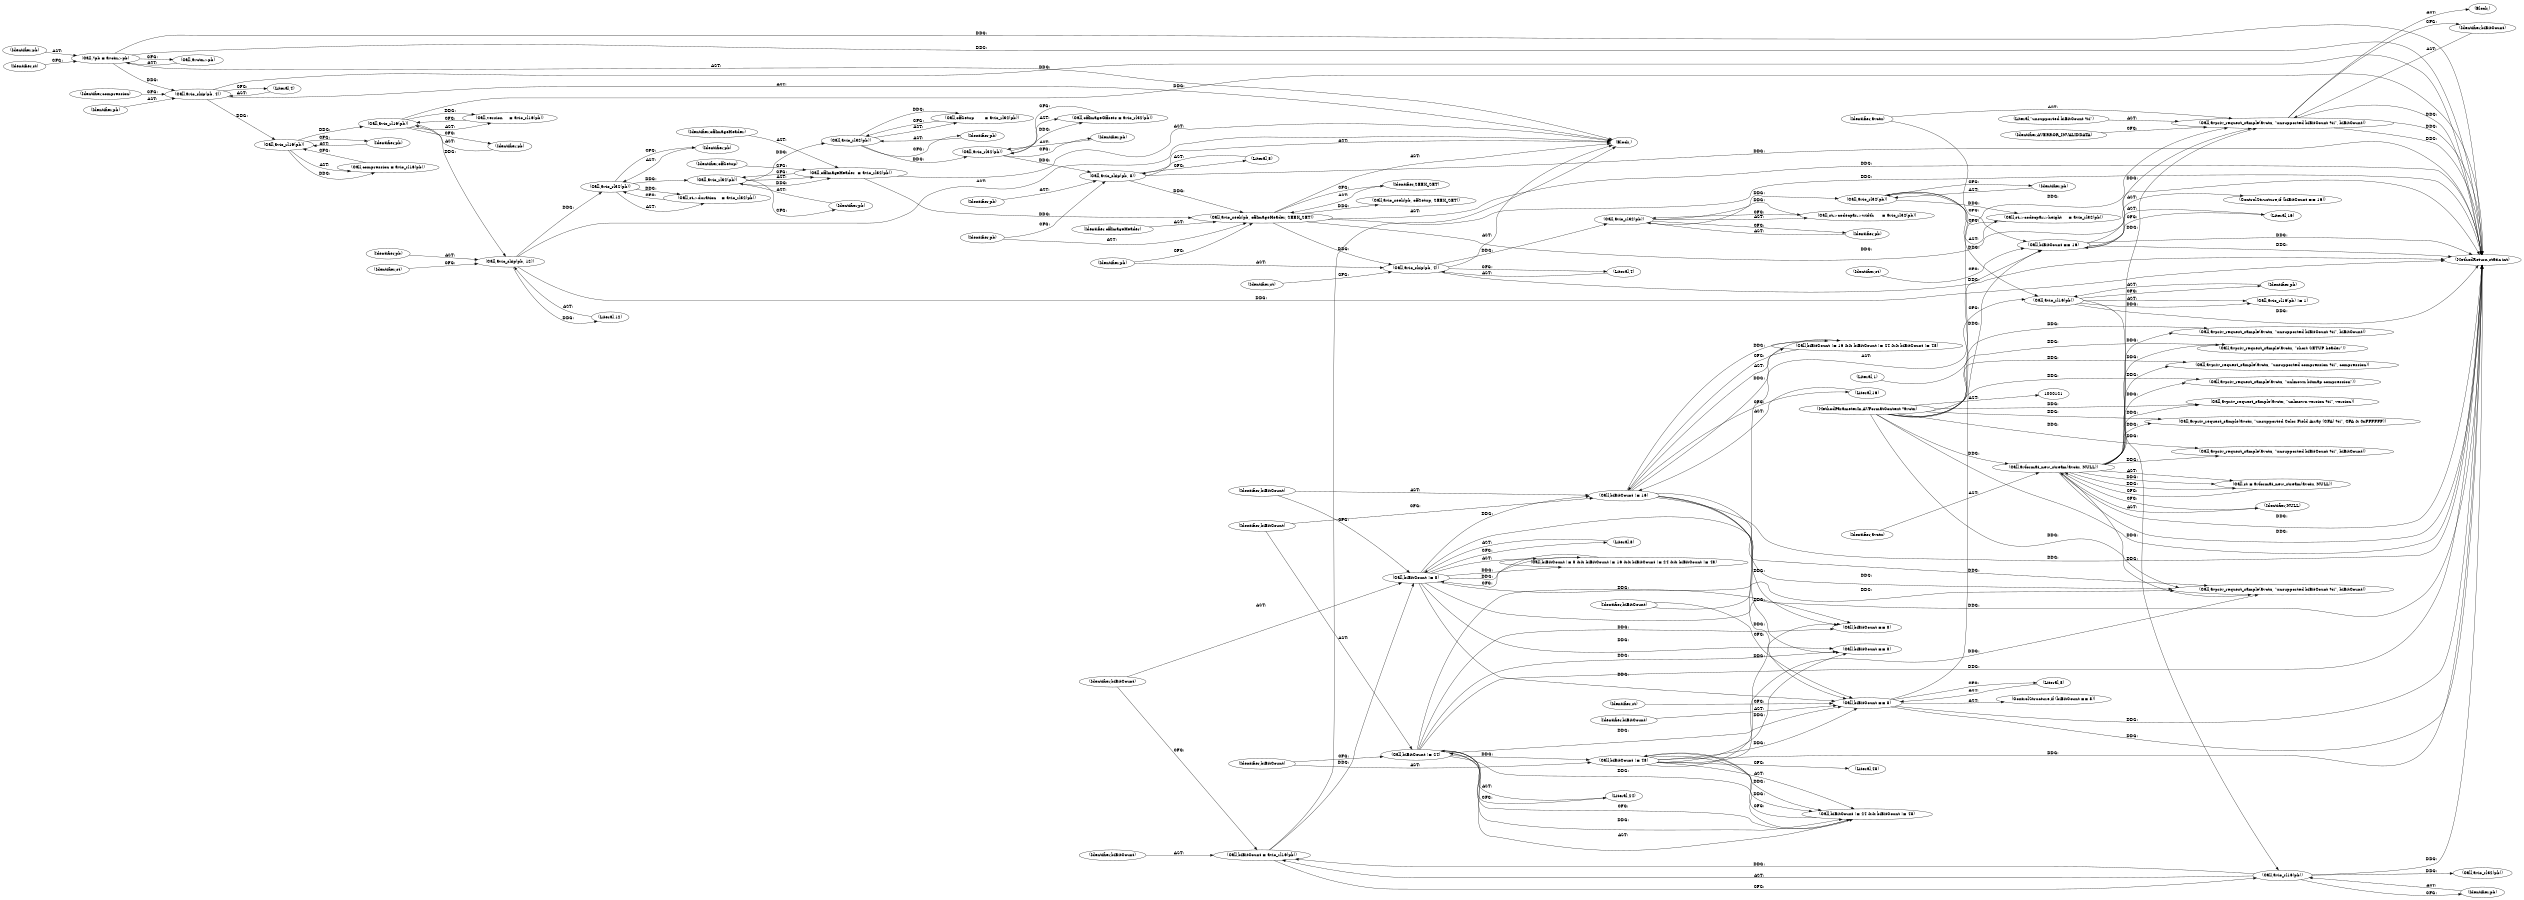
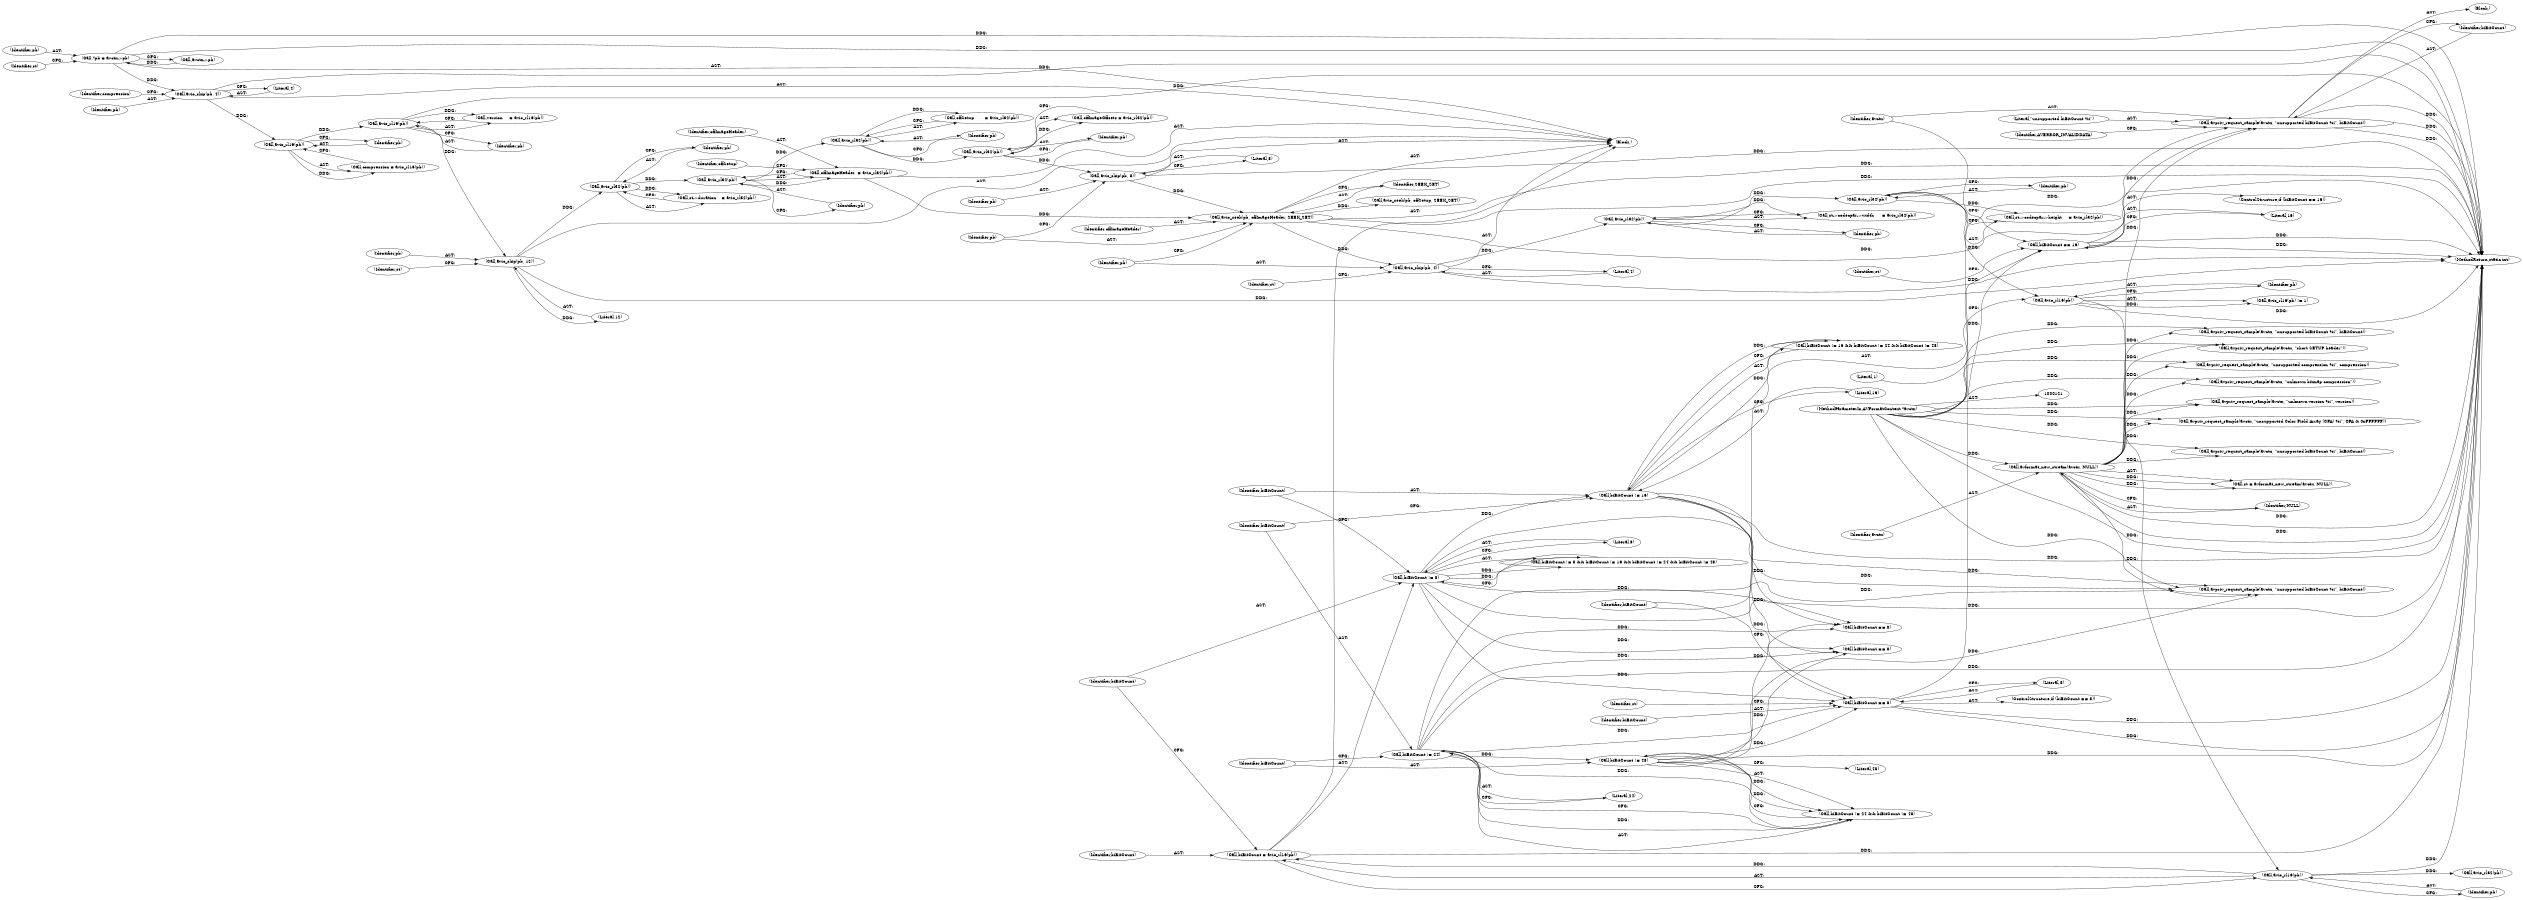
edge "(Call,avctx->pb)" -> "(Call,*pb = avctx->pb)": label "AST: " -> "DDG: "
edge "(Call,st = avformat_new_stream(avctx, NULL))" -> "(Call,avformat_new_stream(avctx, NULL))": removed, label "CFG:"
edge "(Call,biBitCount = avio_rl16(pb))" -> "(Call,biBitCount != 8)": label "DDG: " -> "AST: "
edge "(Call,biBitCount = avio_rl16(pb))" -> "(MethodReturn,static int)": added, label "DDG:"
